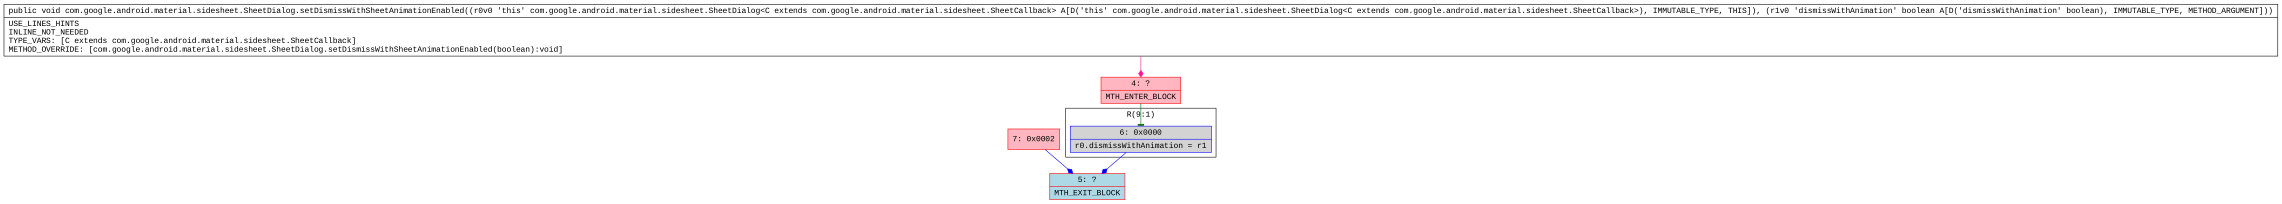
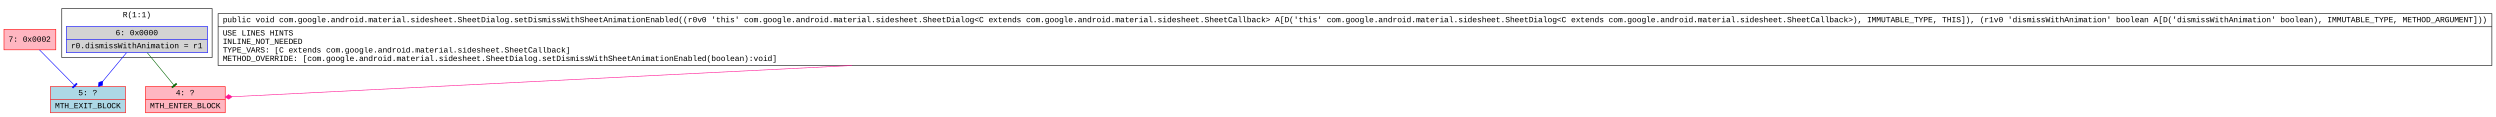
edge "4: ?" -> "6: 0x0000": reversed
cluster "R(9:1)": label "R(9:1)" -> "R(1:1)"
edge "7: 0x0002" -> "5: ?": arrowhead diamond -> tee
